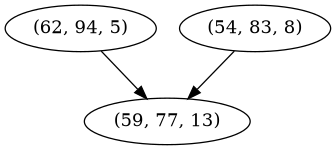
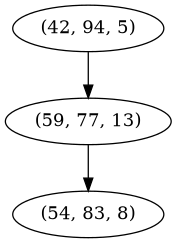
node "(62, 94, 5)": label "(62, 94, 5)" -> "(42, 94, 5)"
edge "(54, 83, 8)" -> "(59, 77, 13)": reversed
